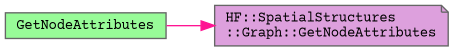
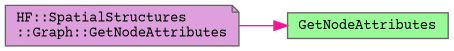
edge "GetNodeAttributes" -> "HF::SpatialStructures ::Graph::GetNodeAttributes": reversed
